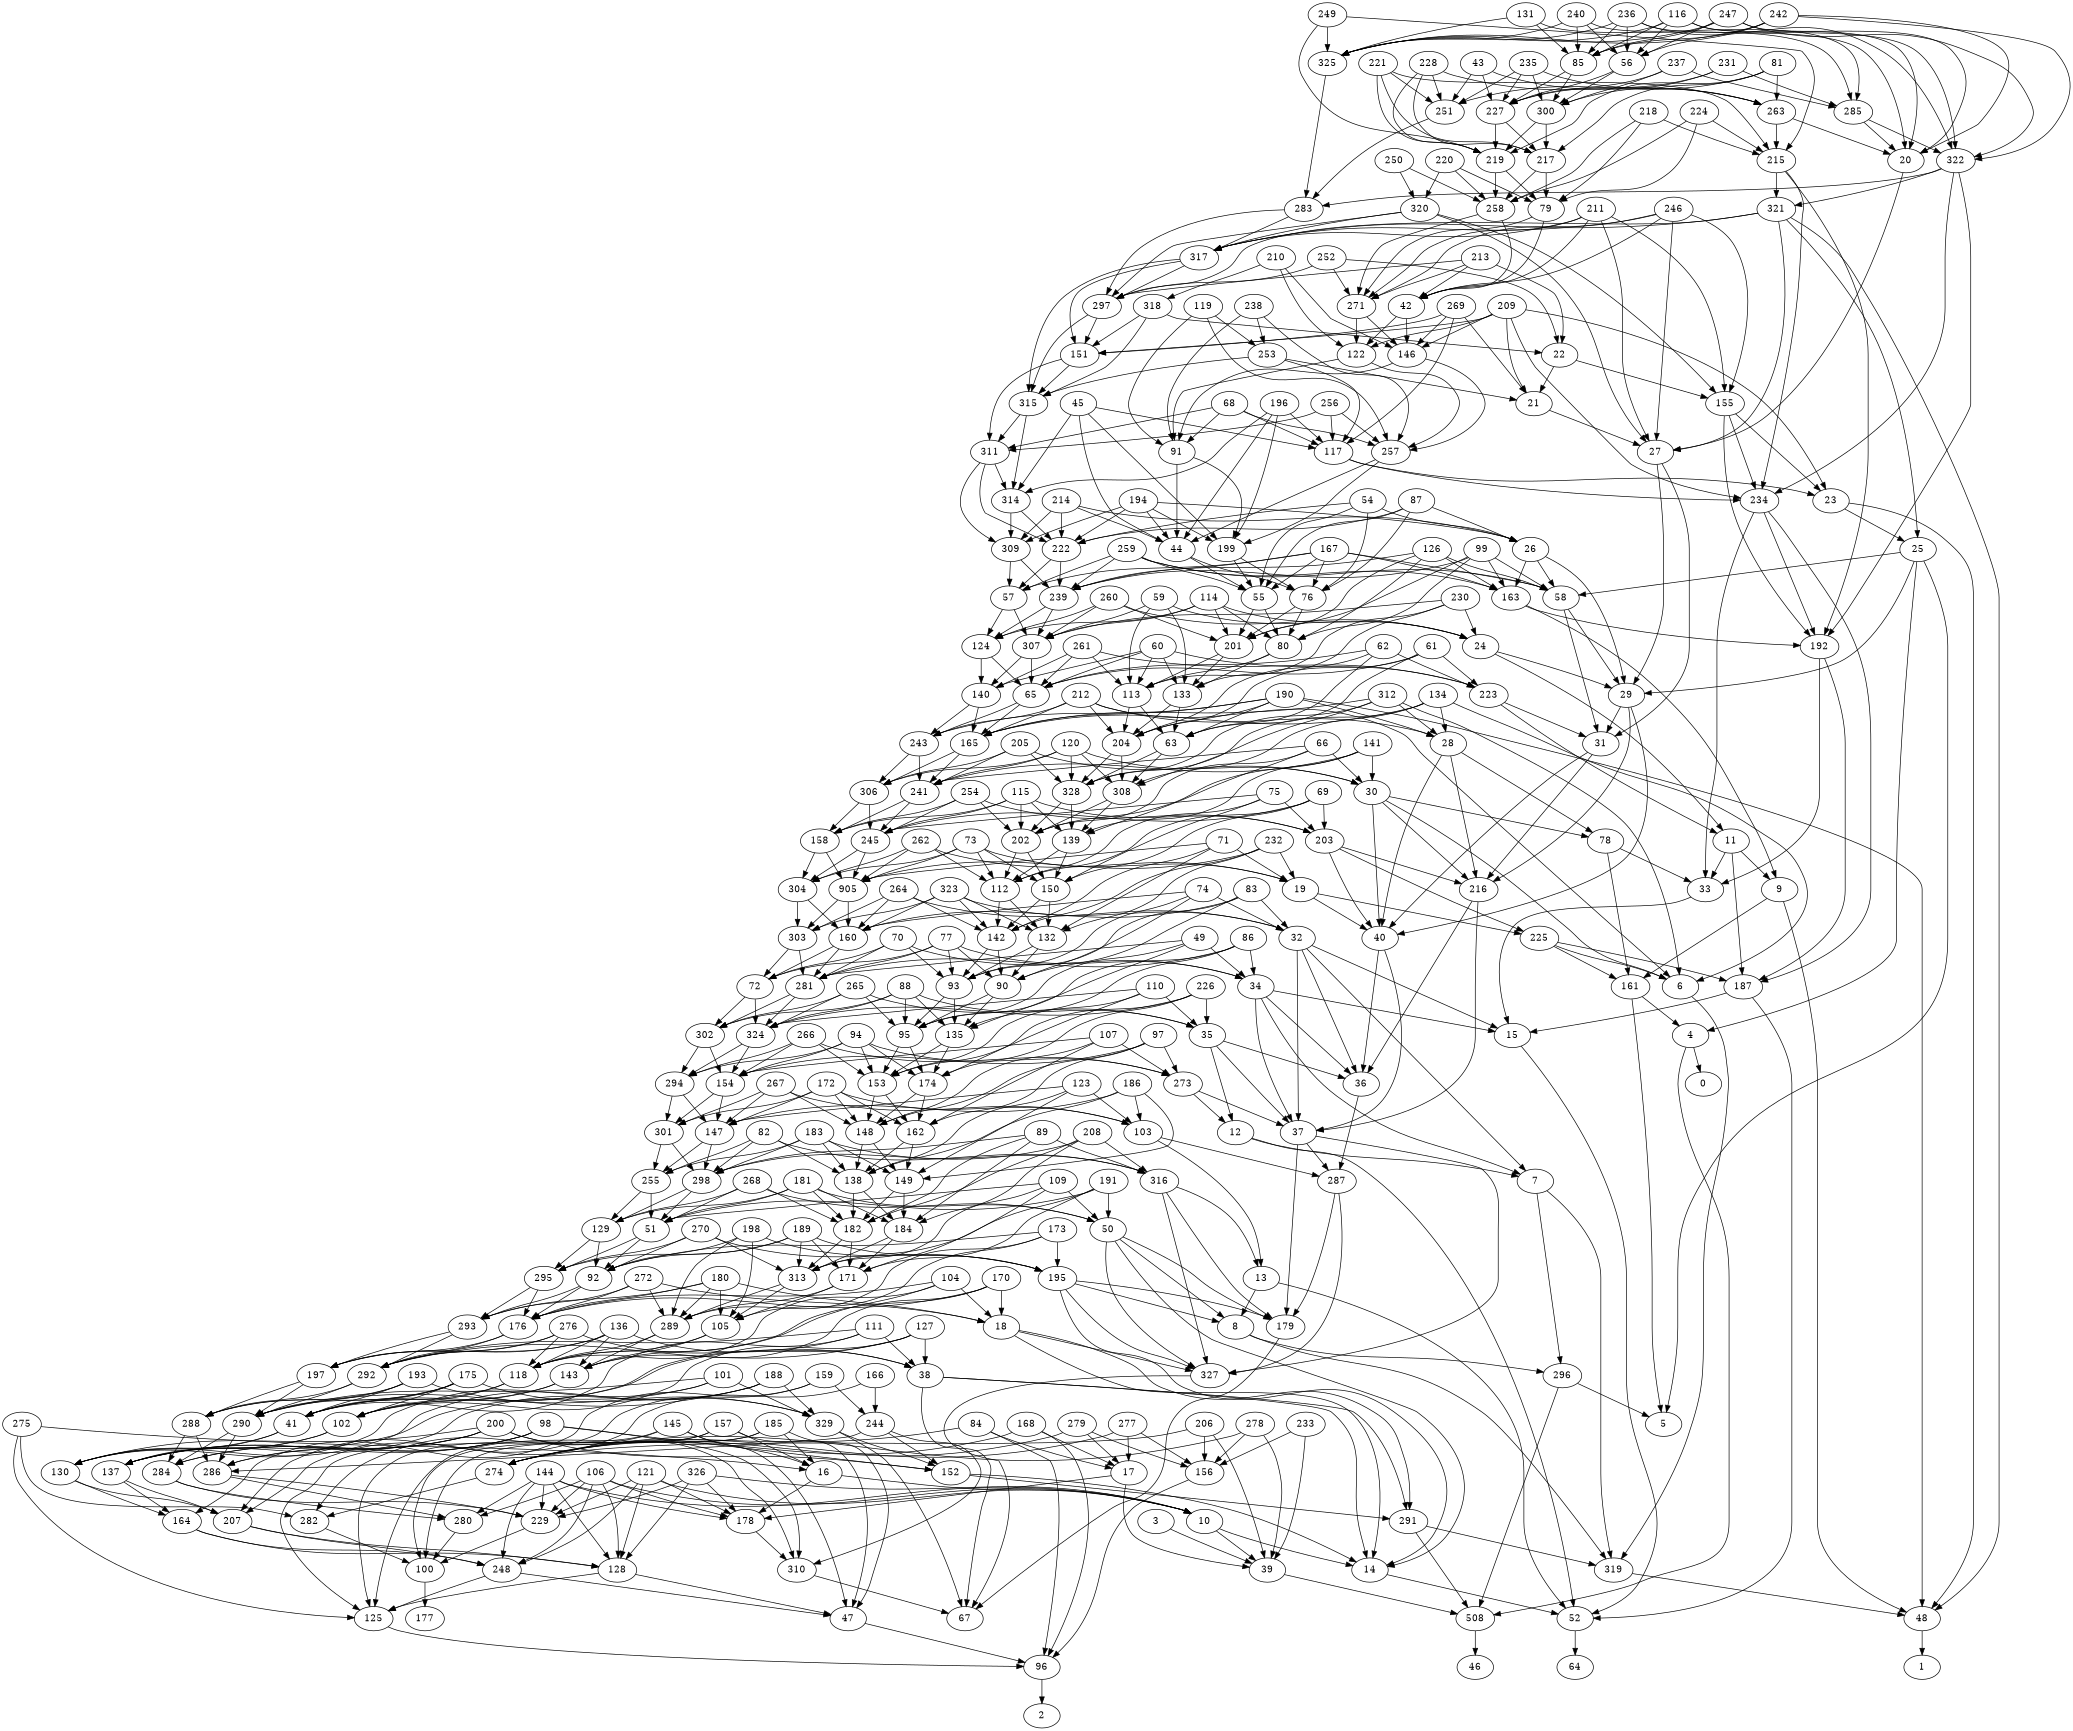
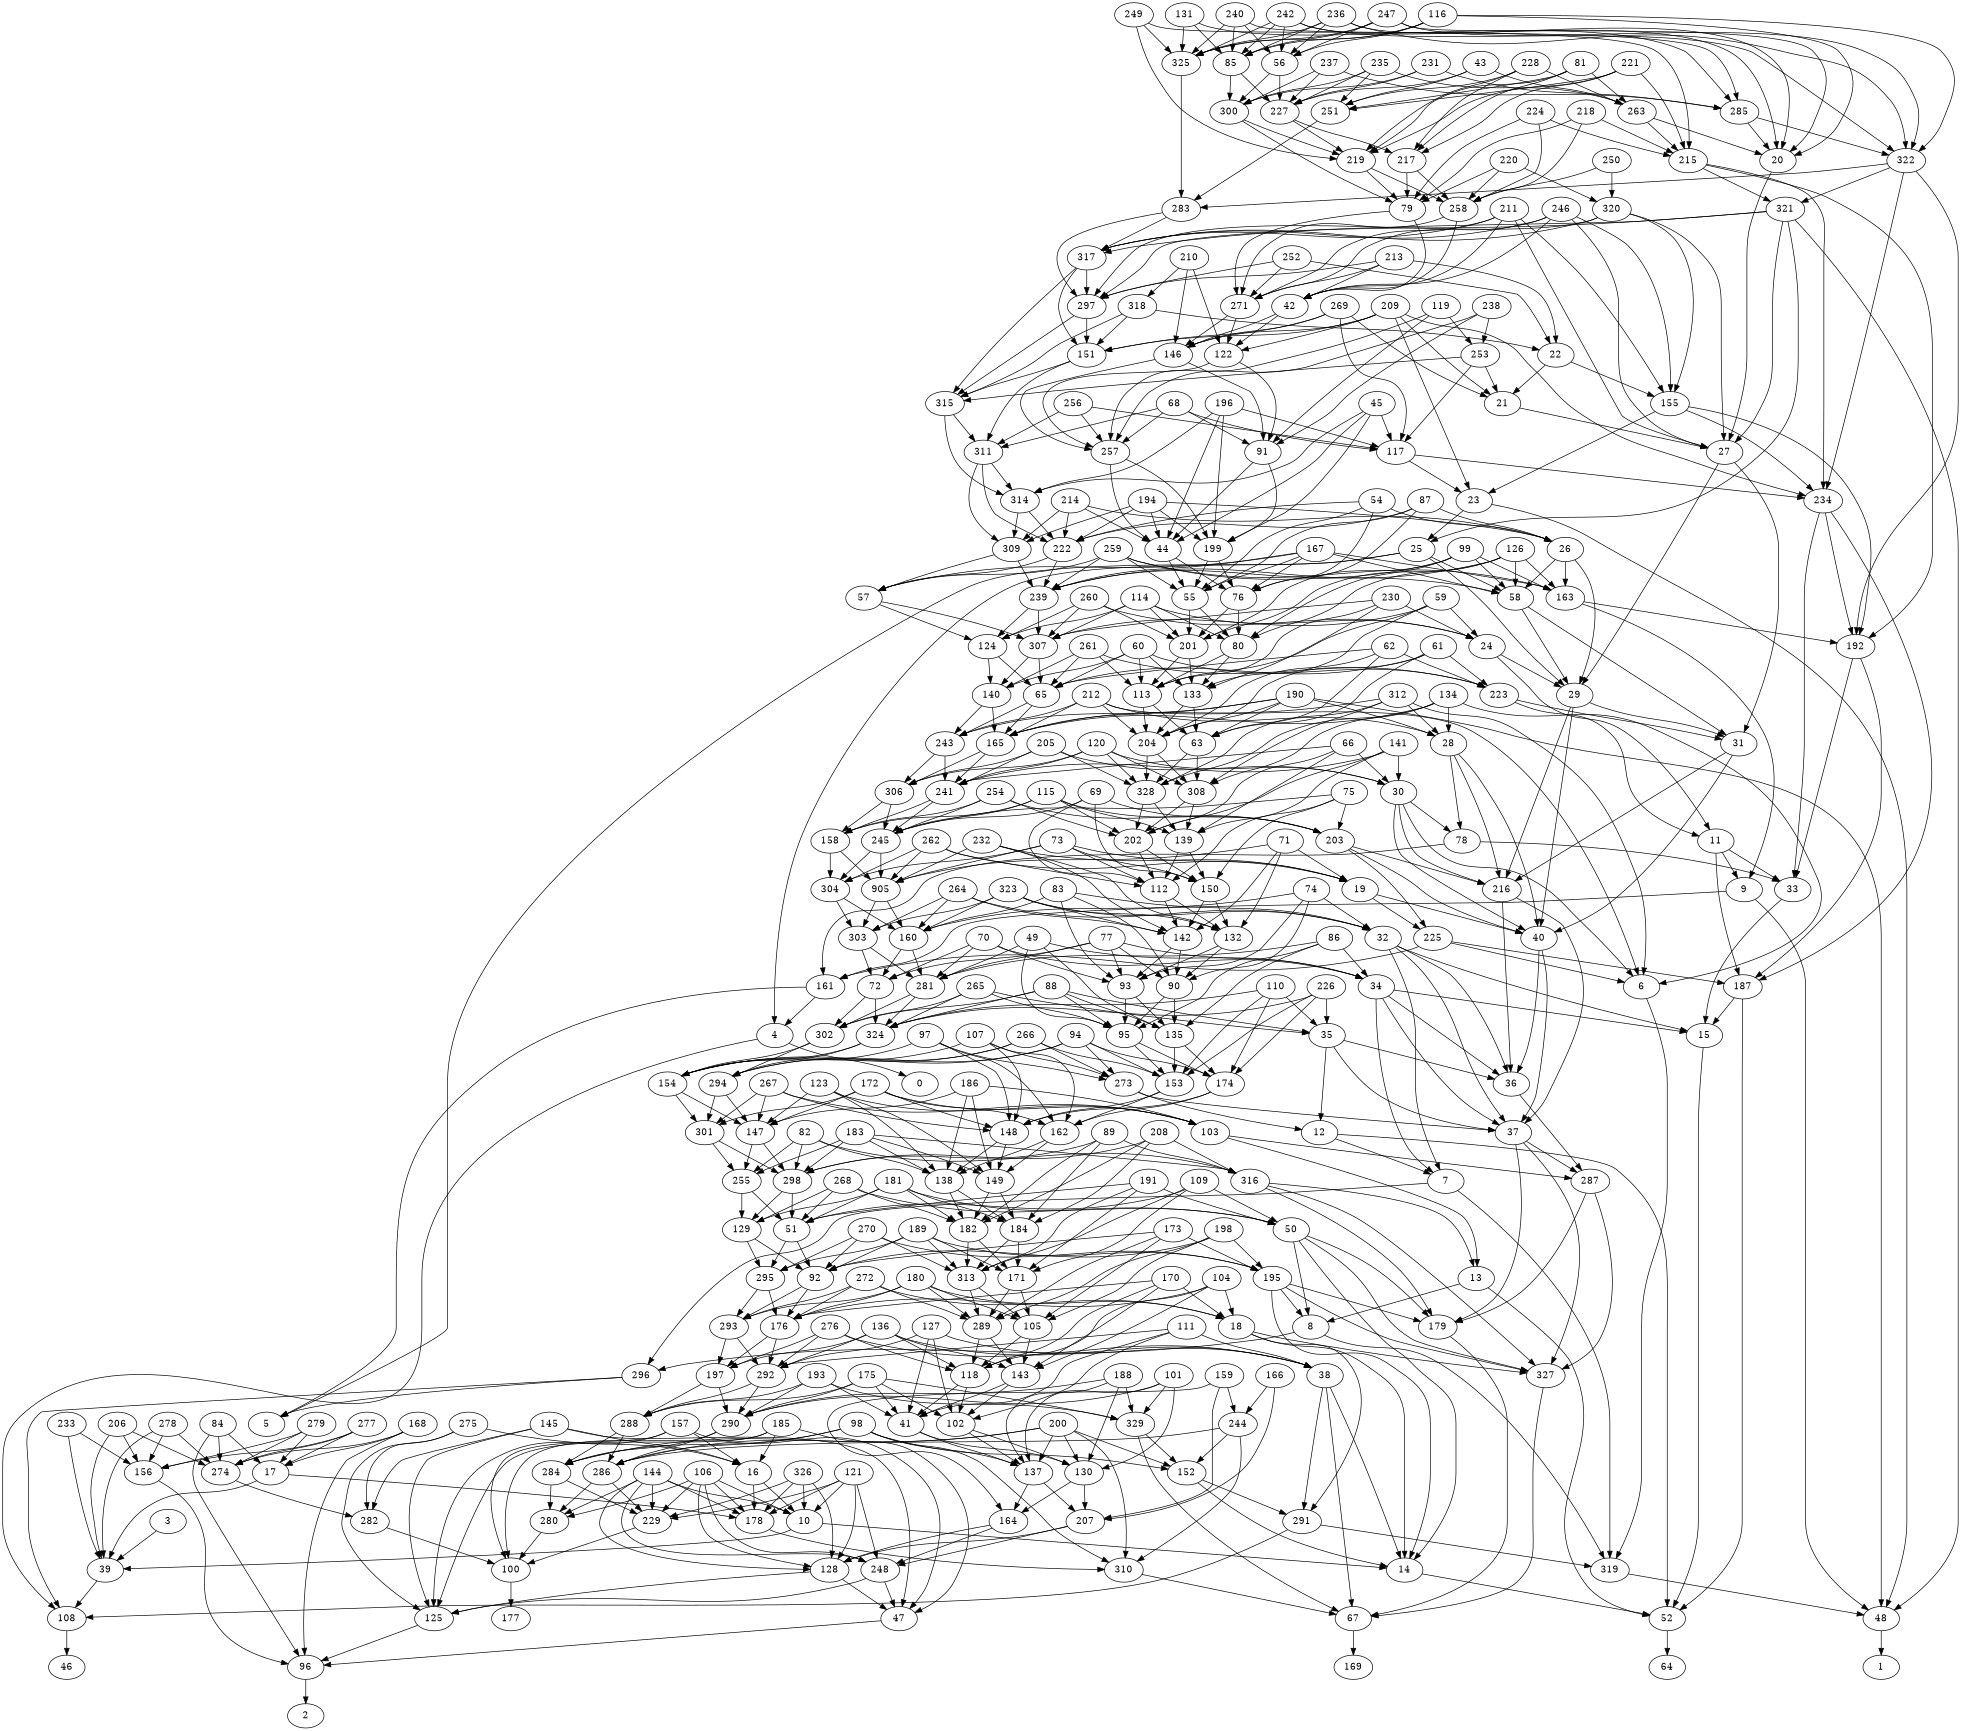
edge "300" -> "217": now "300" -> "79"
node "508": label "508" -> "108"
node "169": added
